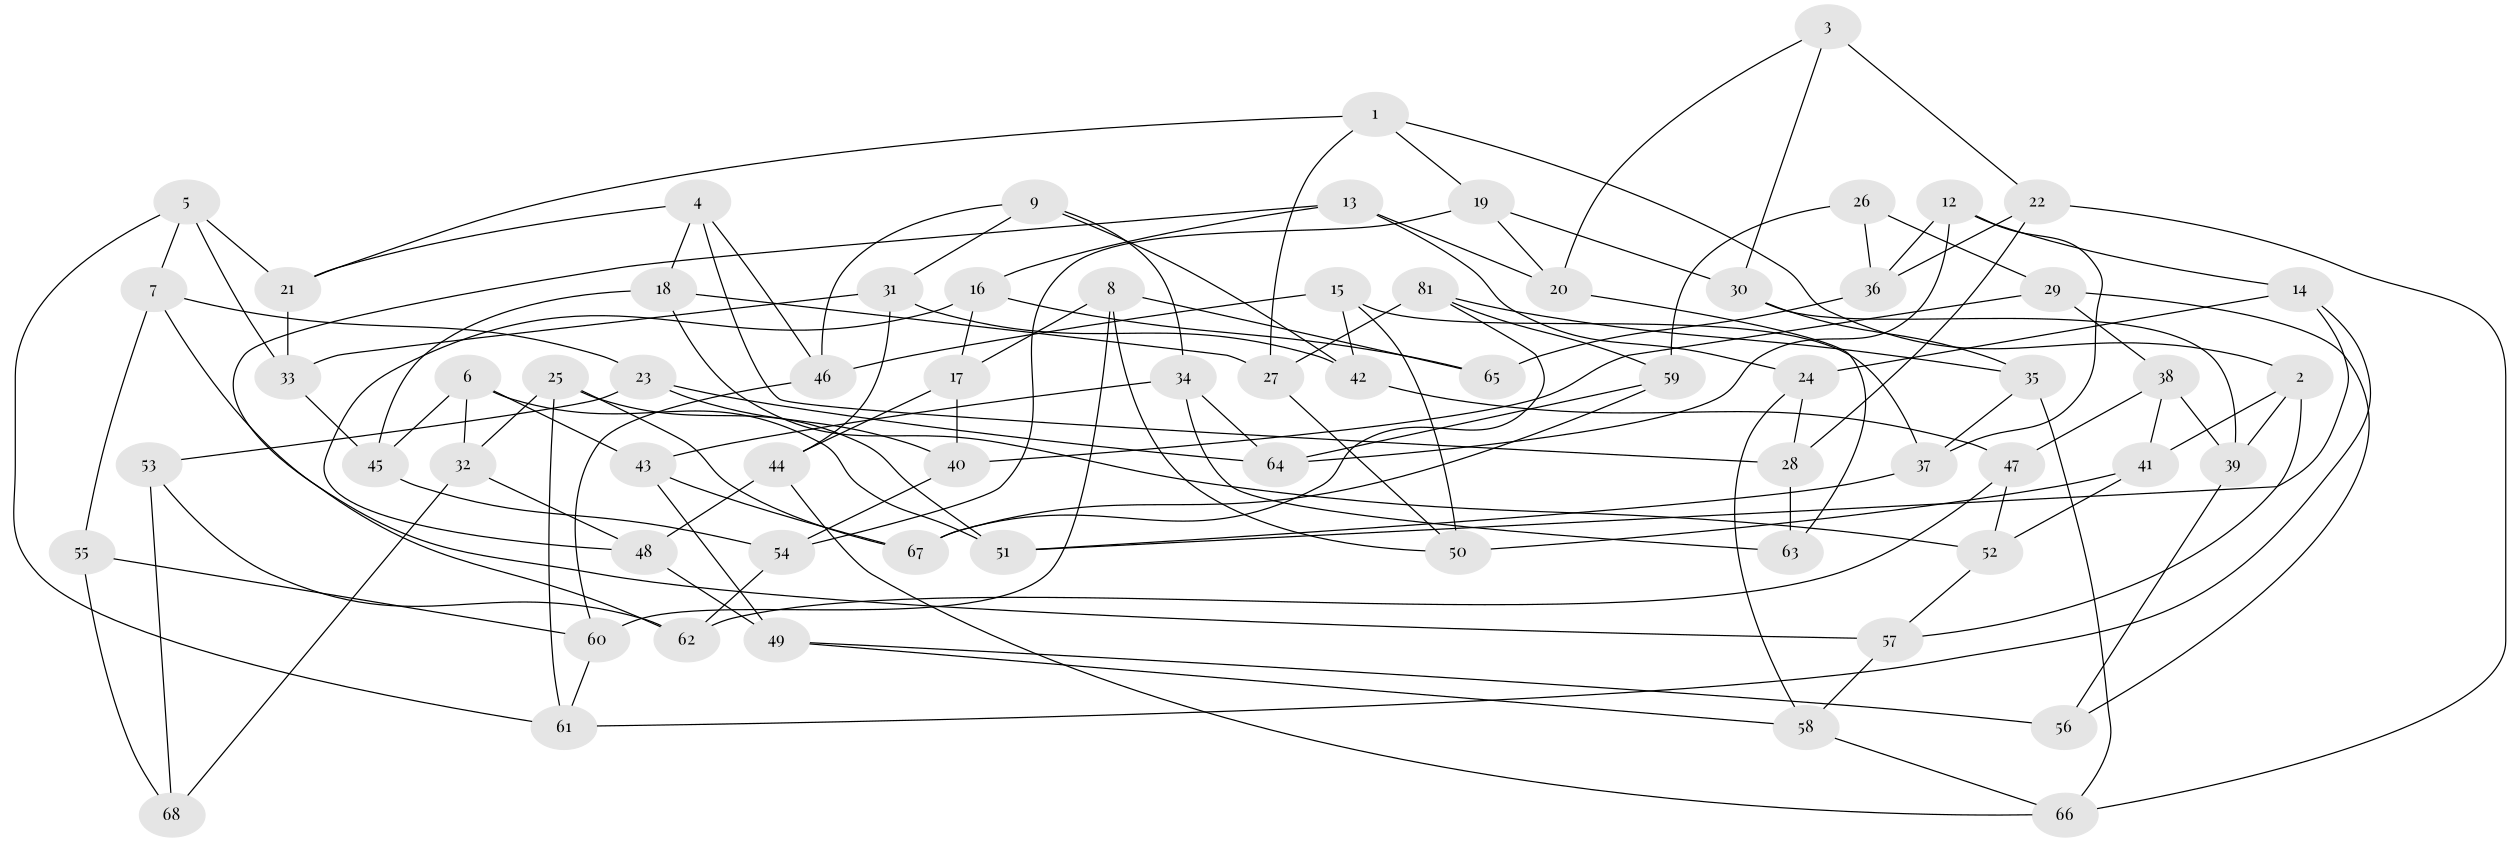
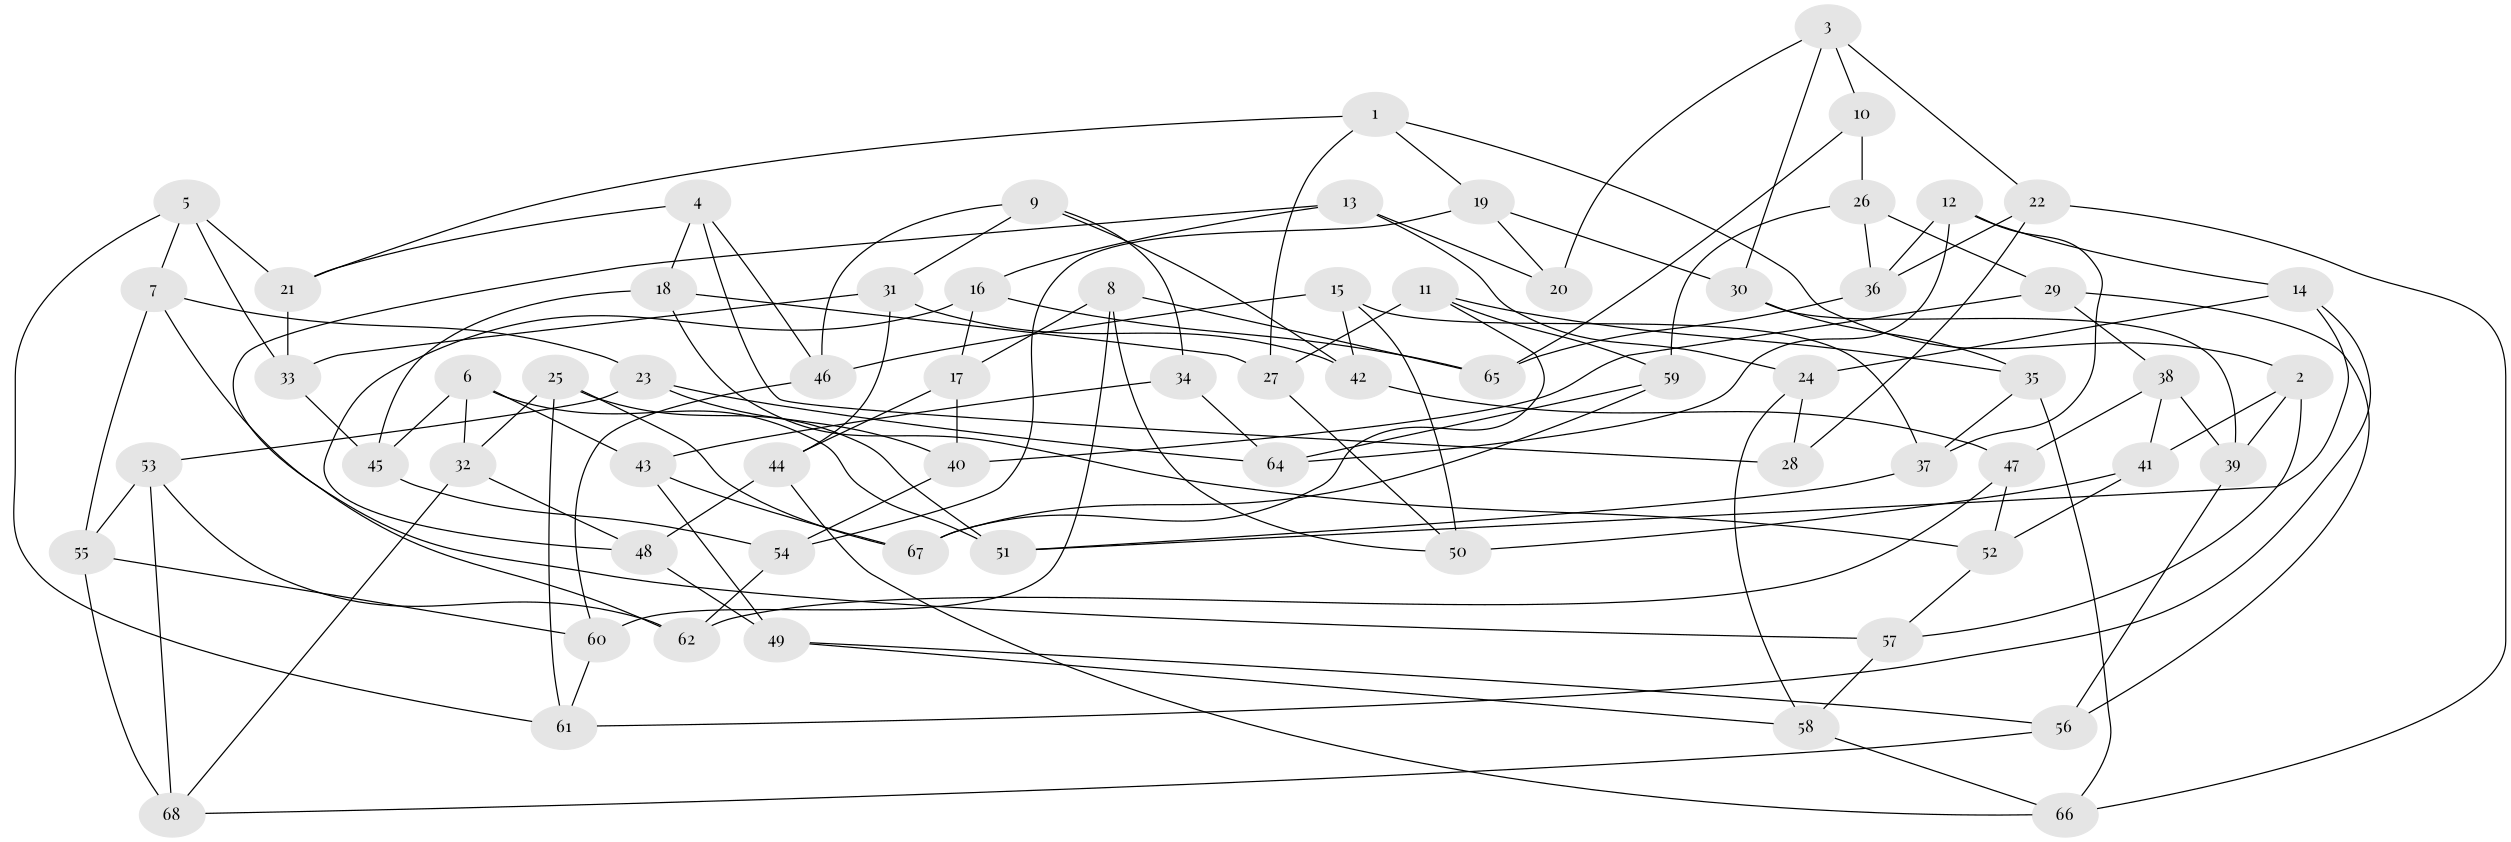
node "10": added
node "81": label "81" -> "11"
edge "53" -- "55": added
node "63": removed
edge "56" -- "68": added
